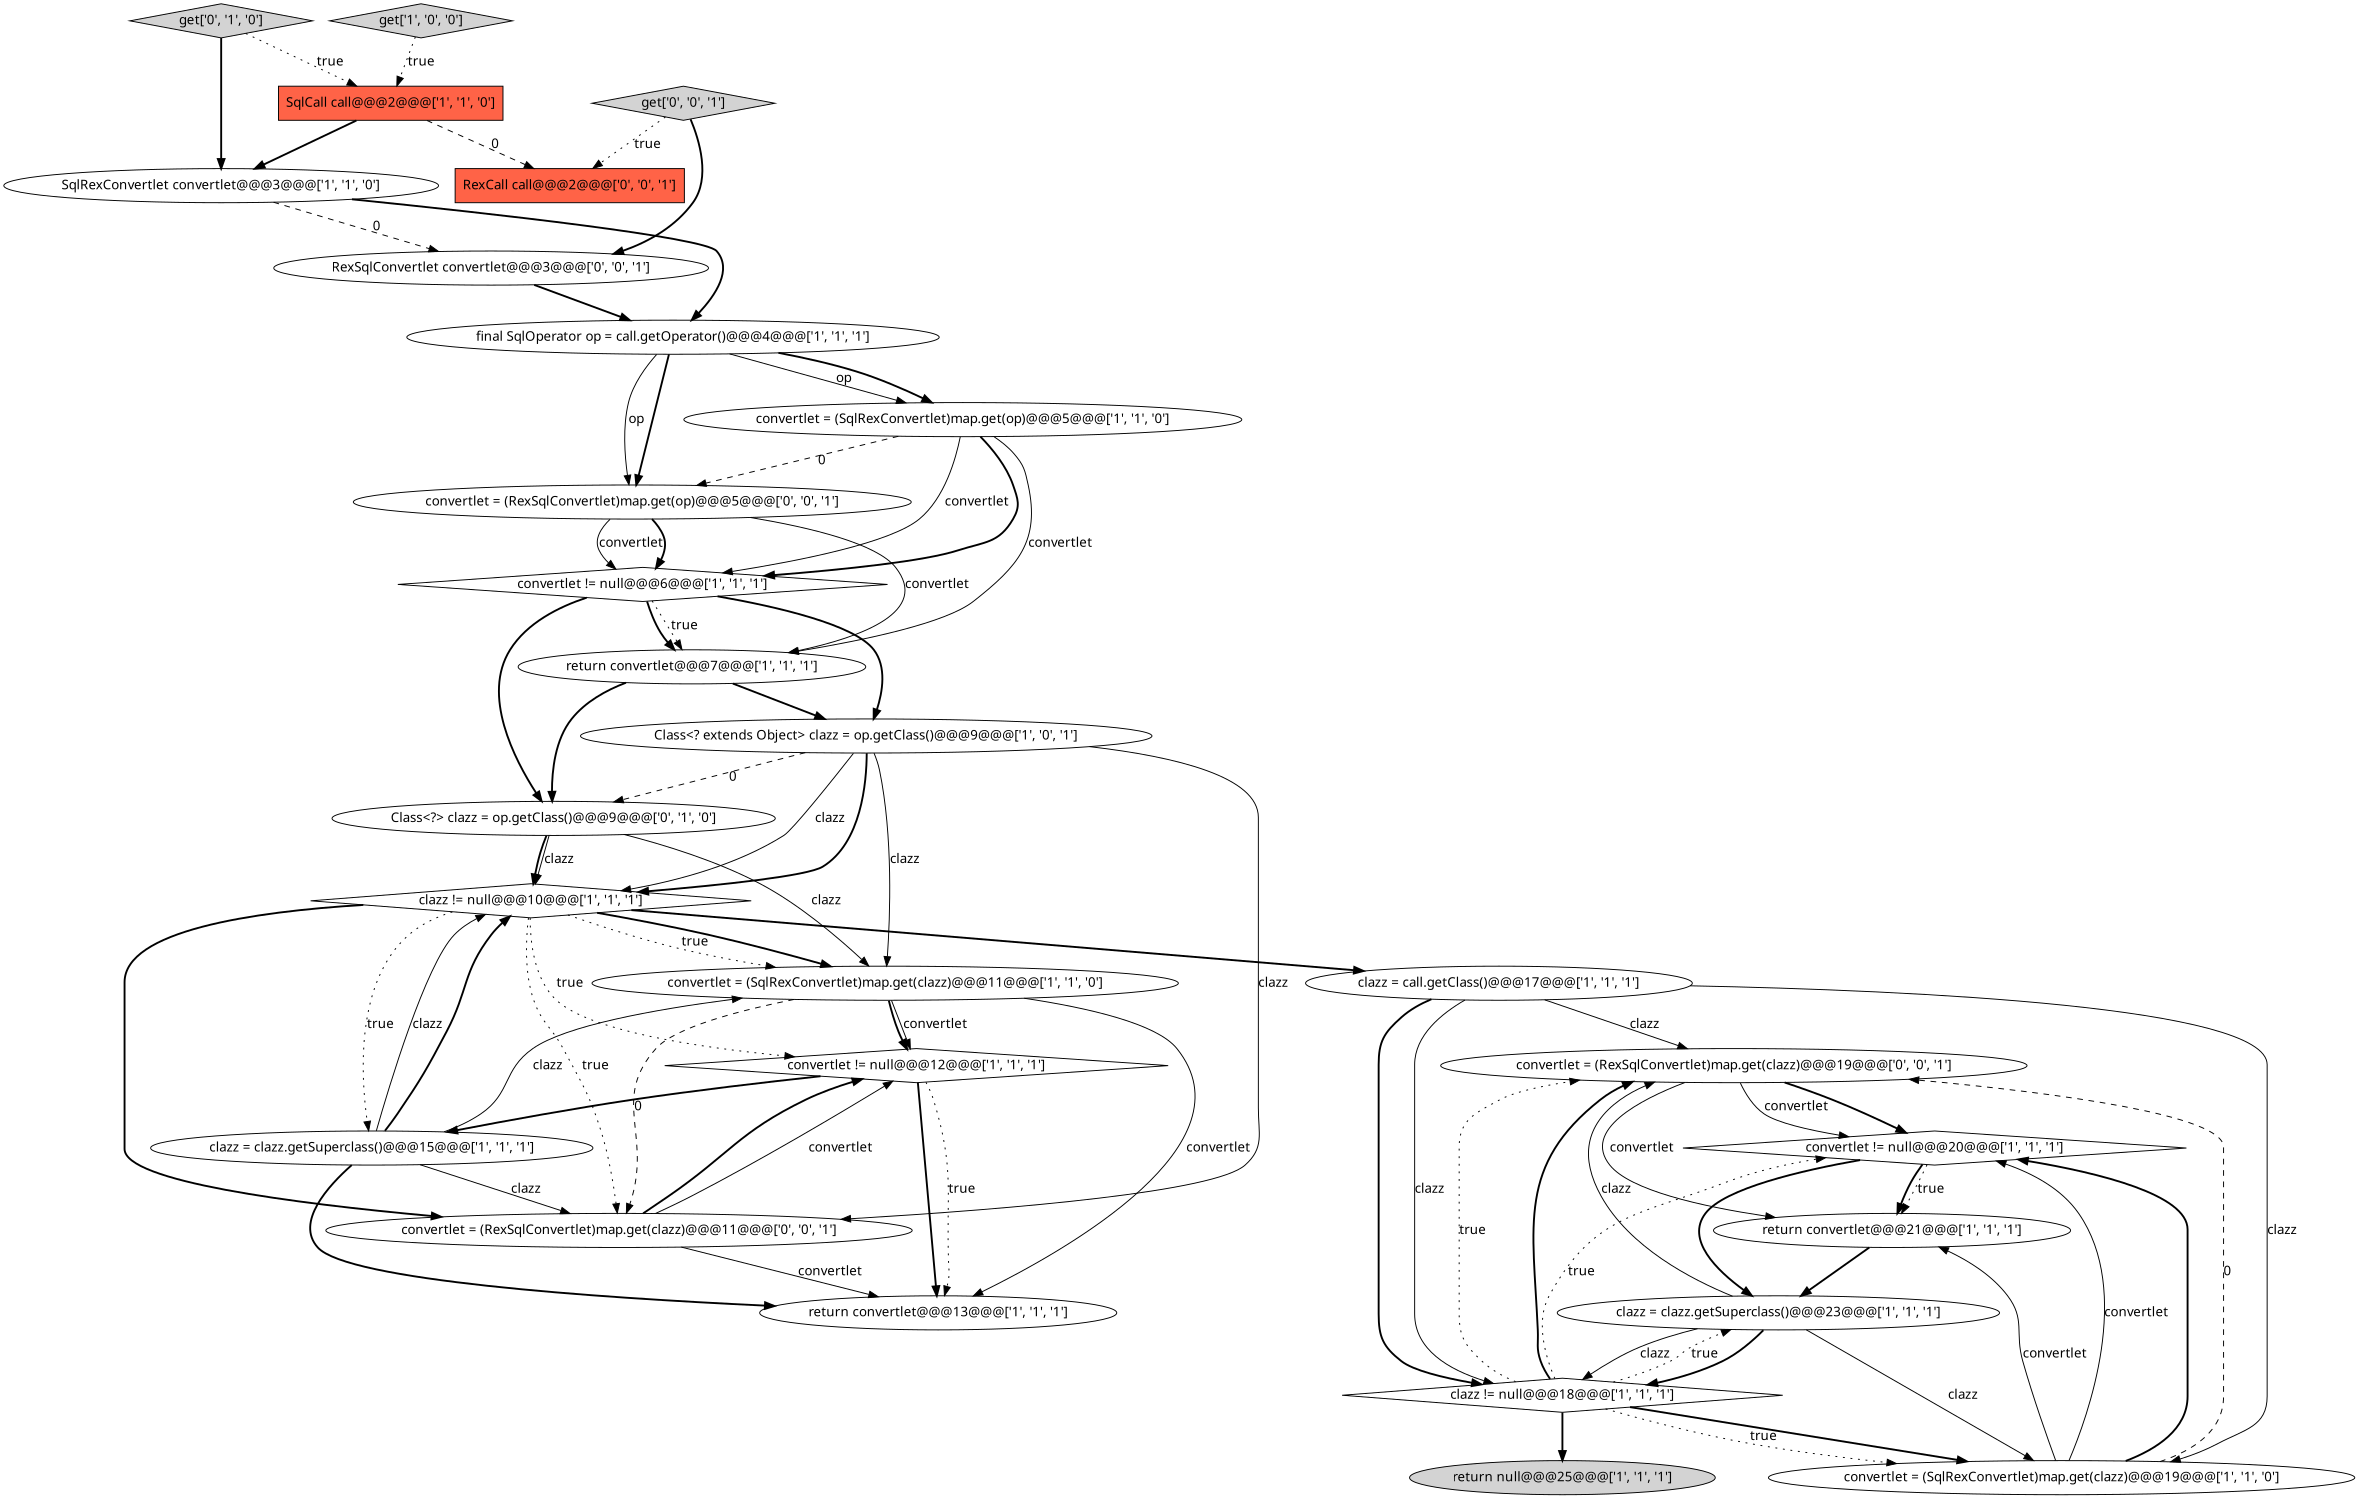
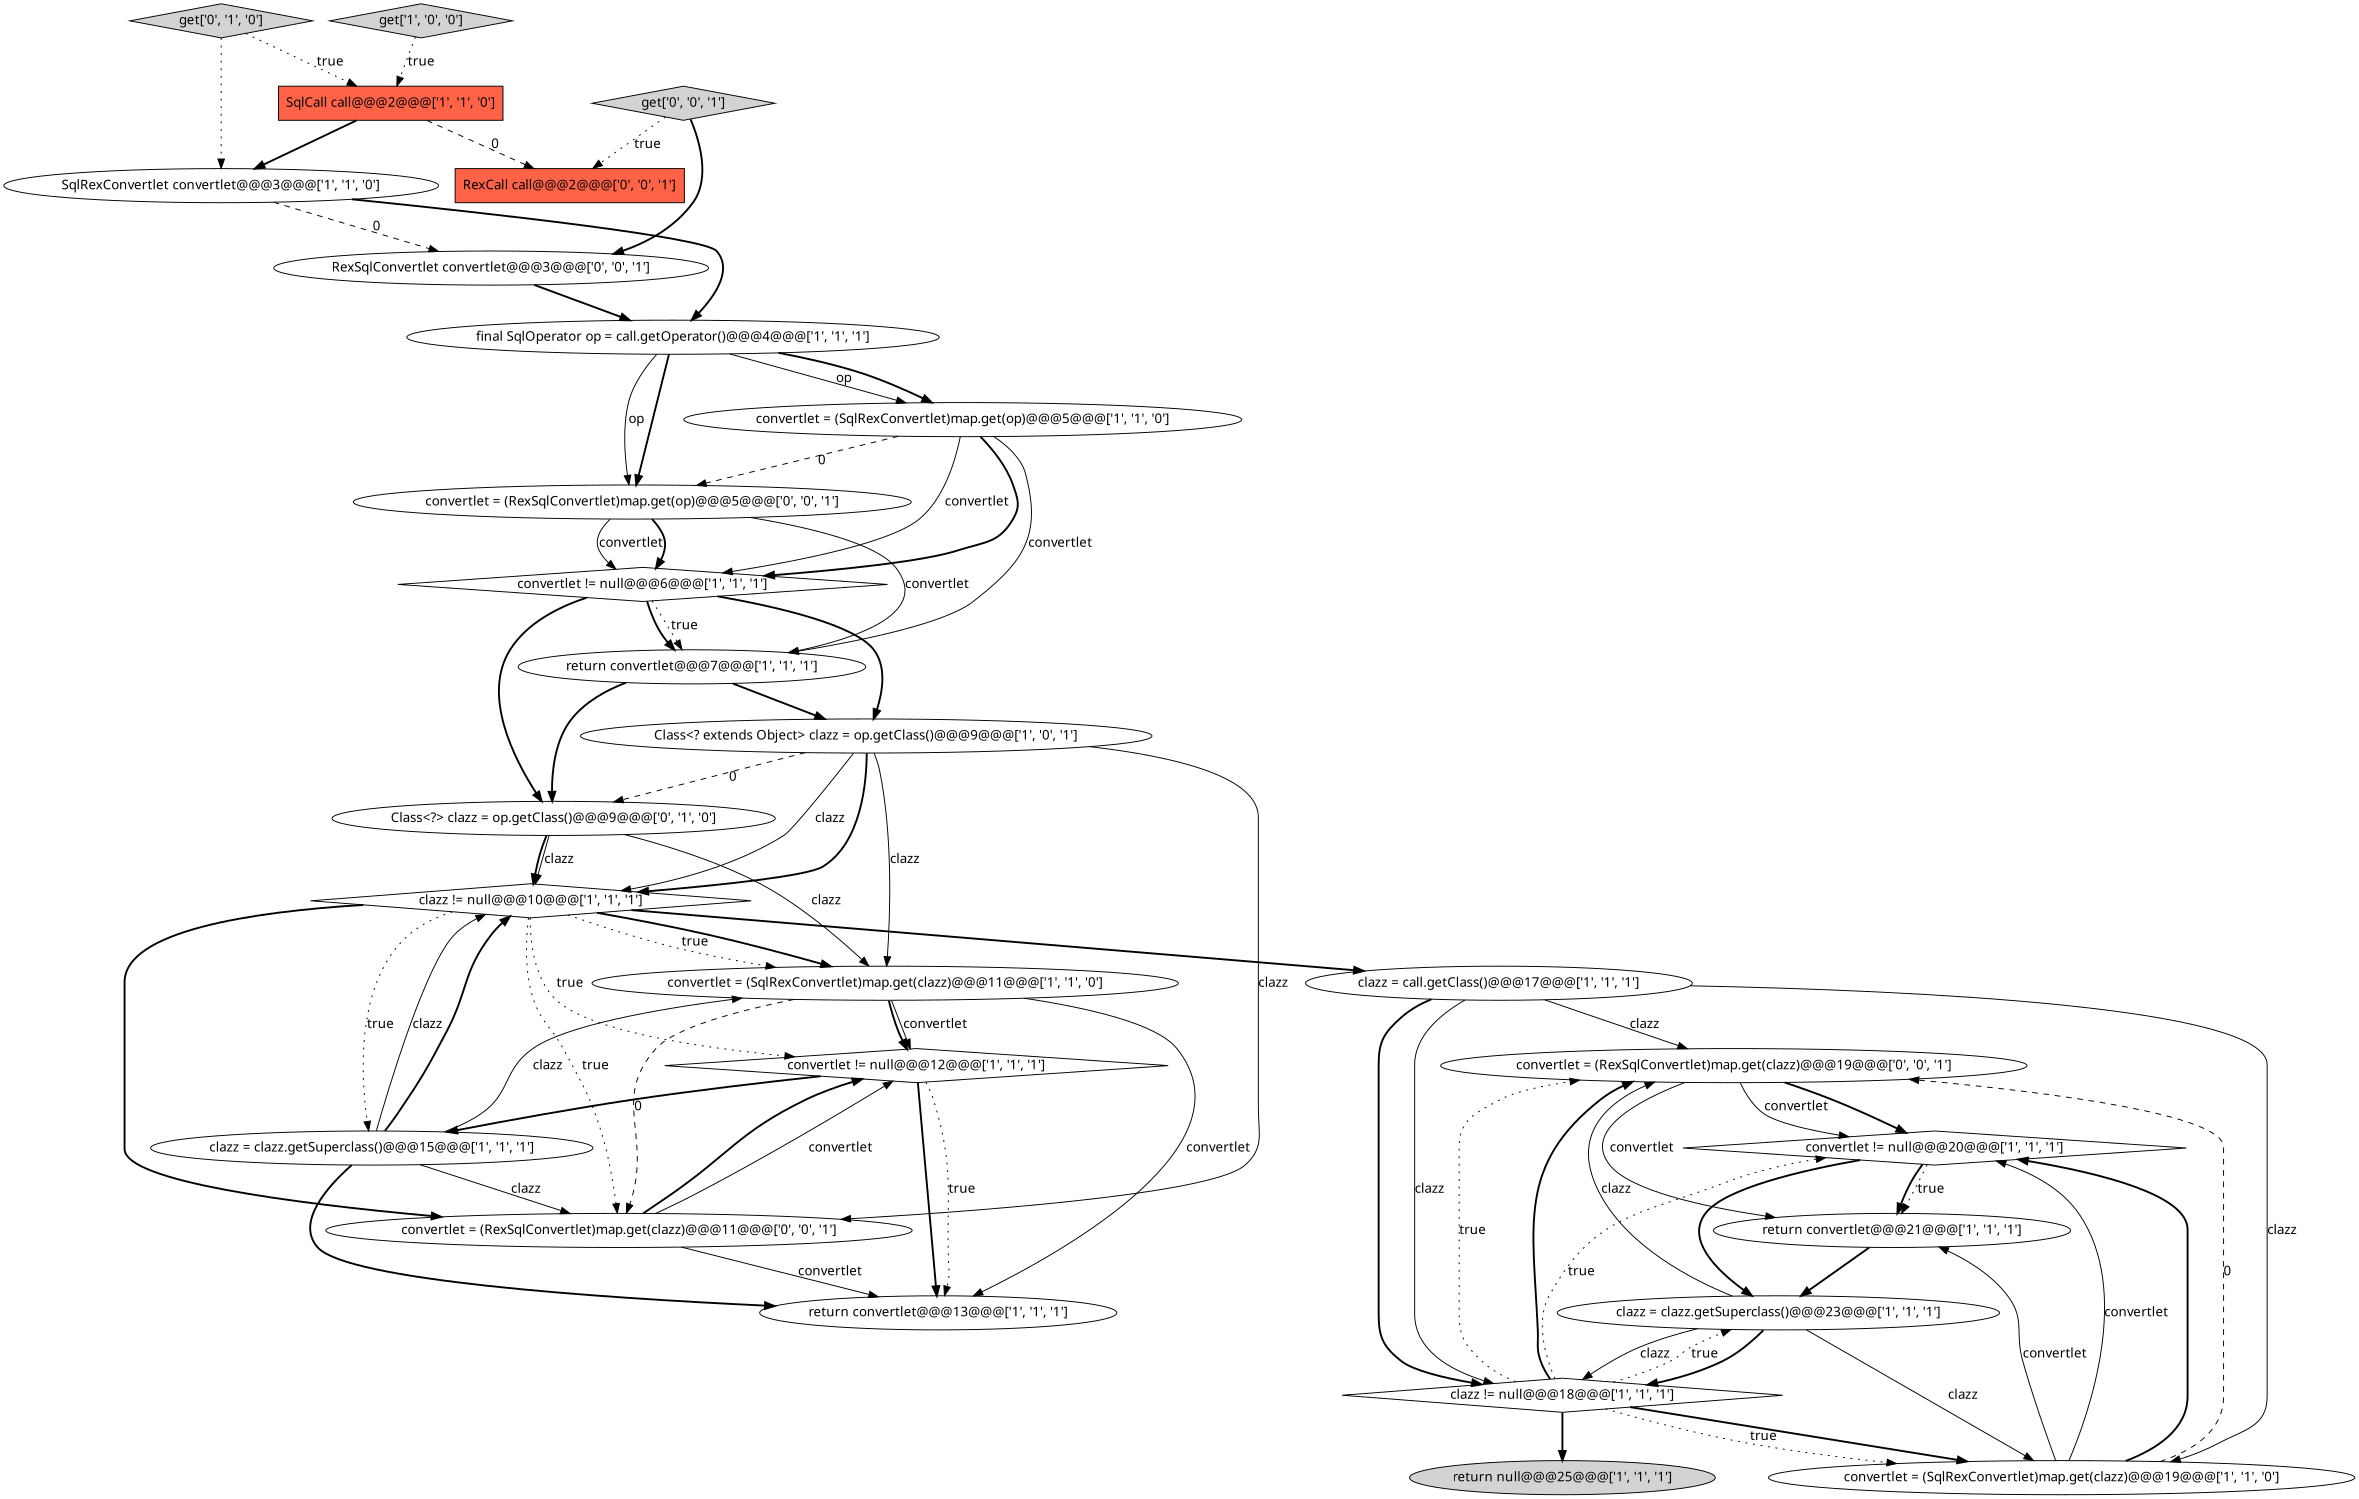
edge "get['0', '1', '0']" -> "SqlRexConvertlet convertlet@@@3@@@['1', '1', '0']": style bold -> dotted
